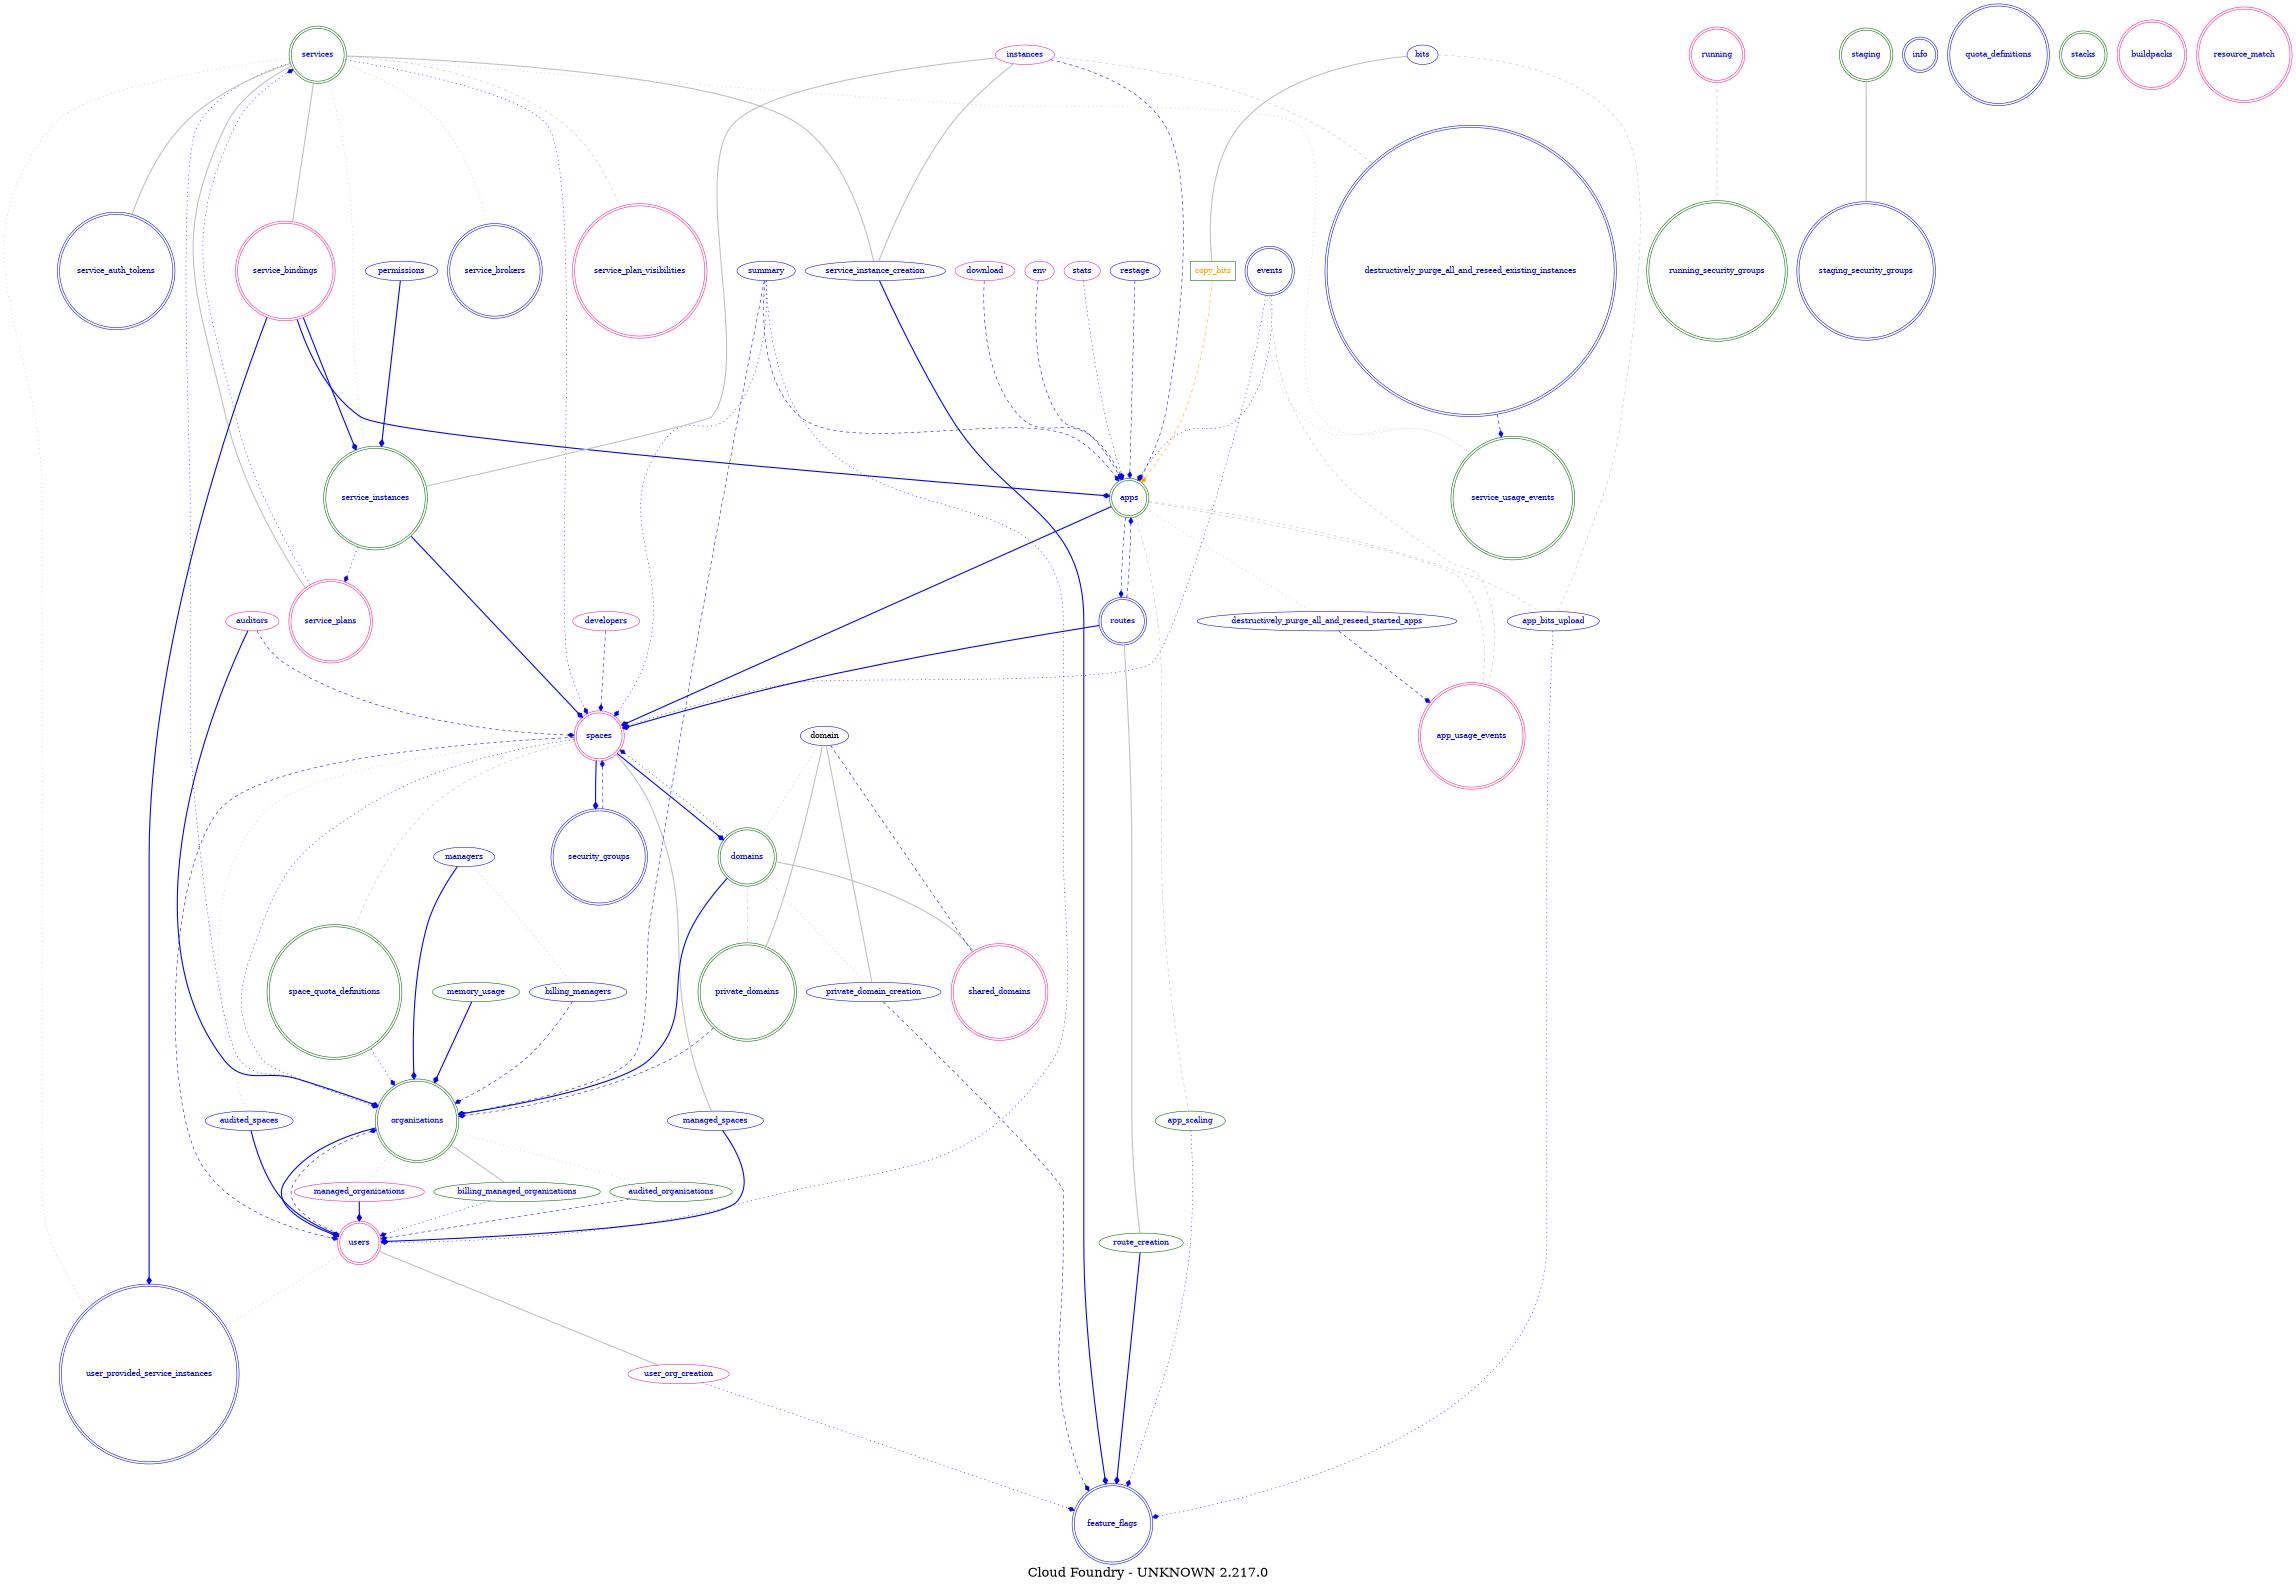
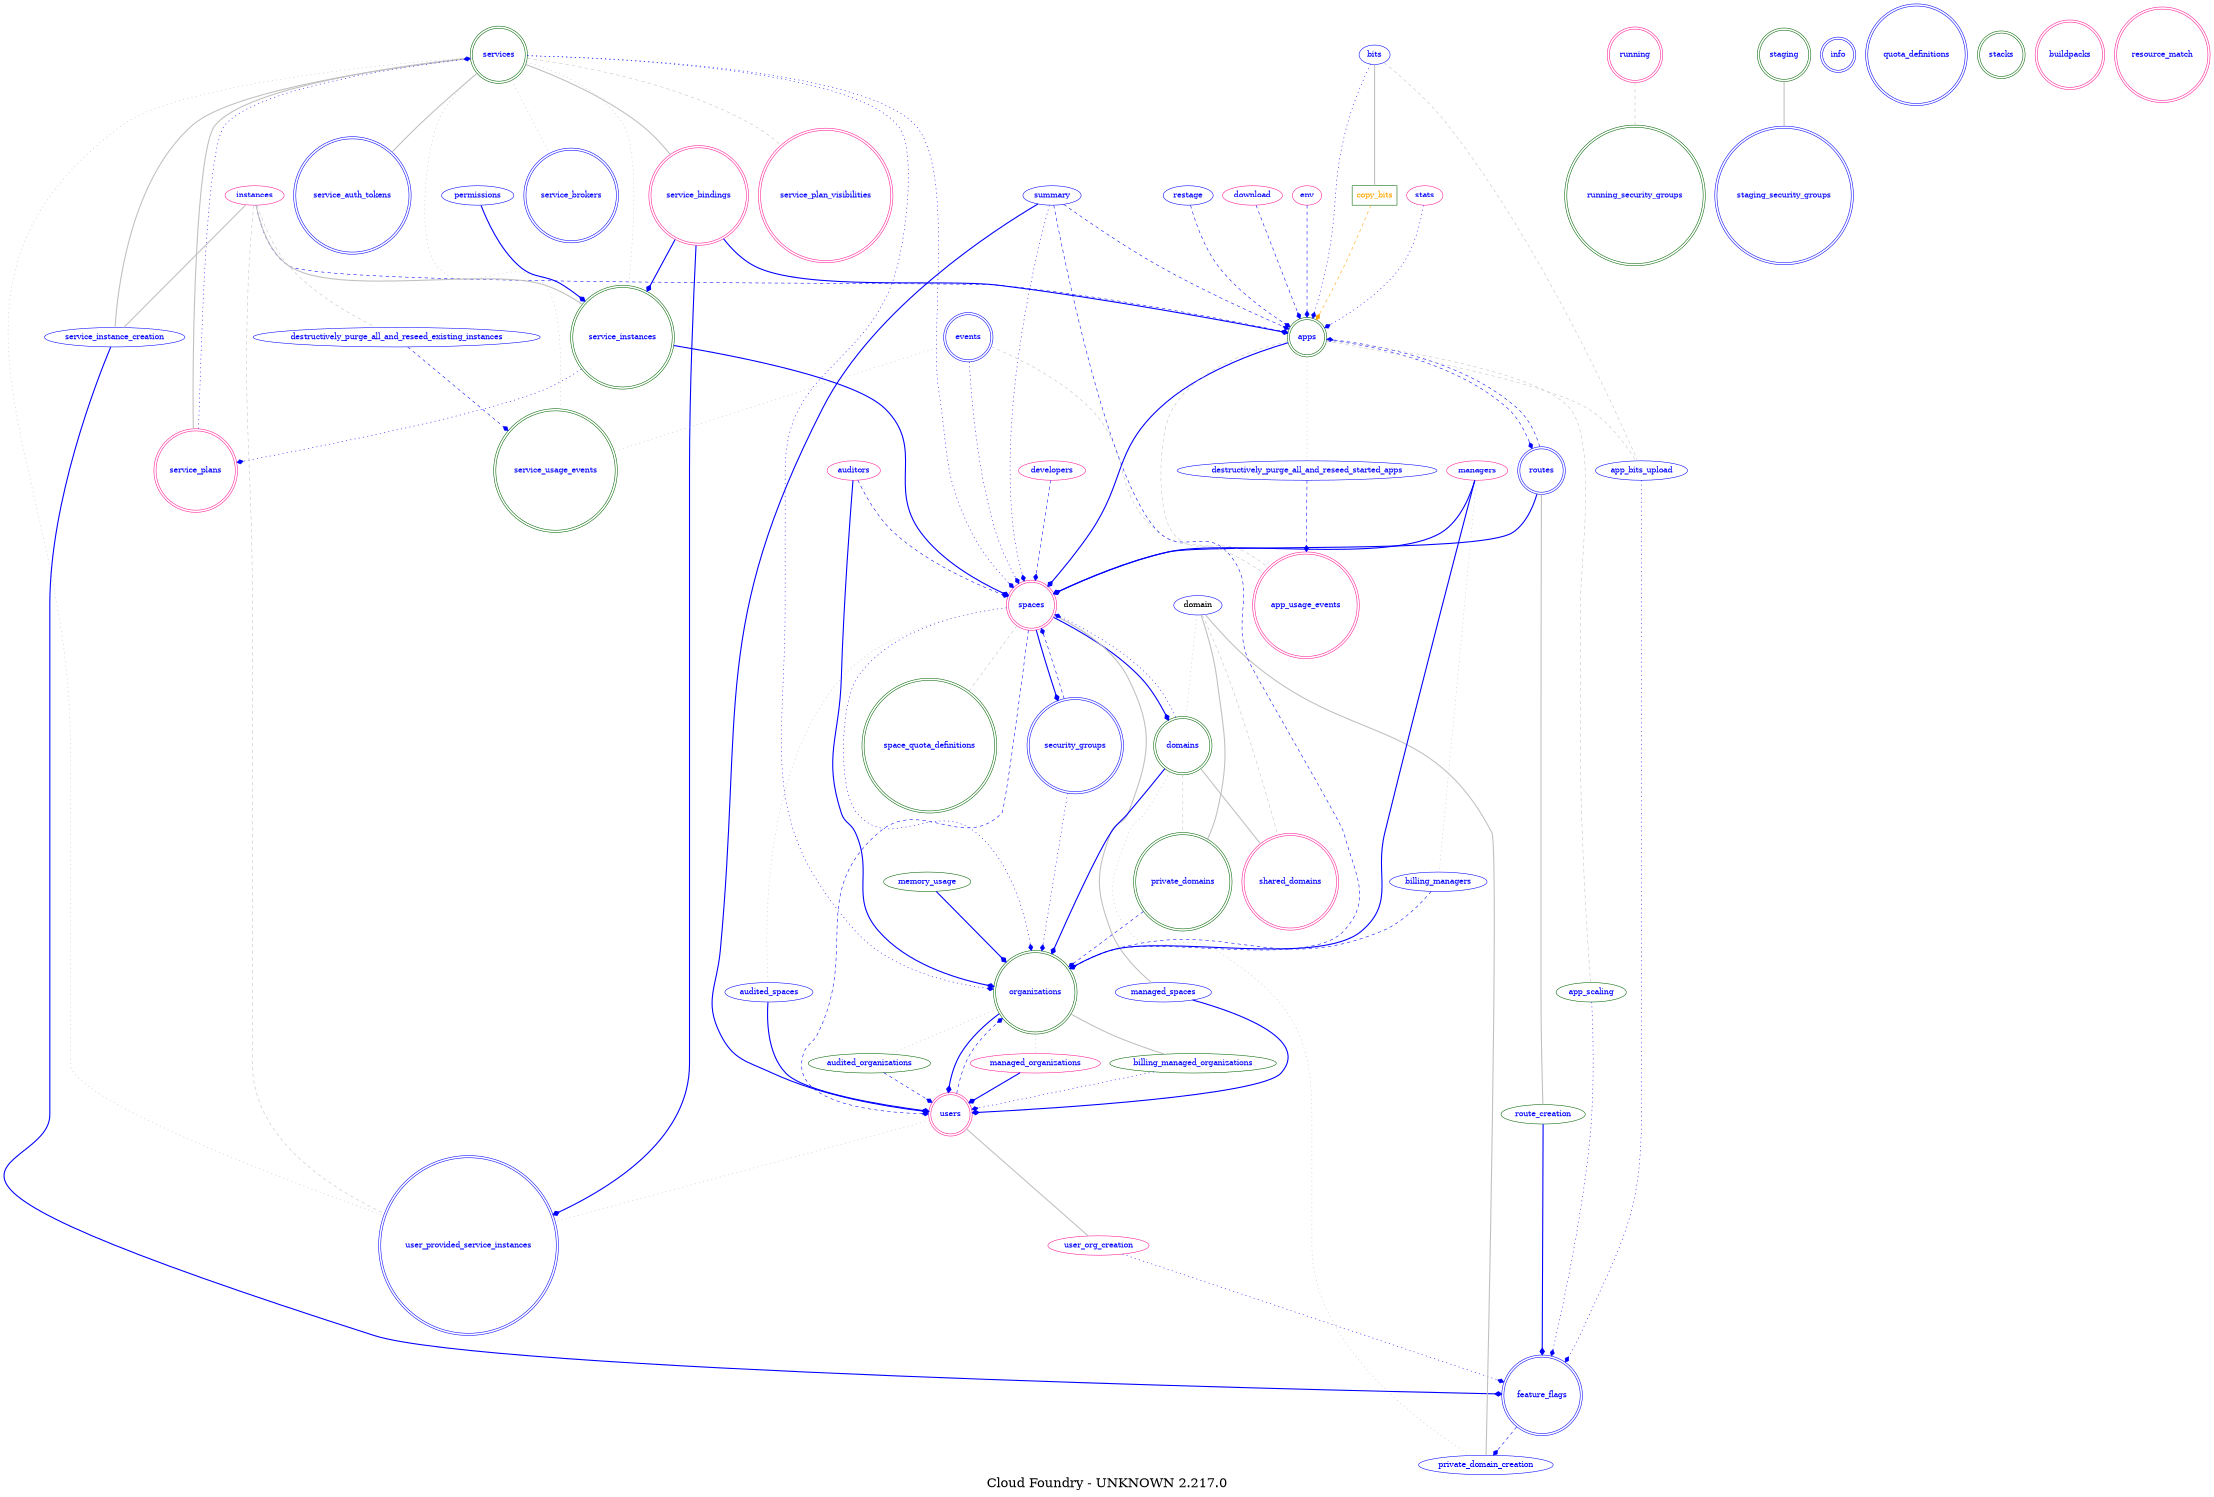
node "destructively_purge_all_and_reseed_existing_instances": shape doublecircle -> ellipse
edge "events" -> "apps": now "bits" -> "apps"
edge "managers" -> "spaces": added
edge "instances" -- "user_provided_service_instances": added
edge "domain" -- "shared_domains": color blue -> grey
node "managers": color blue -> deeppink
edge "summary" -> "users": style dotted -> bold
edge "space_quota_definitions" -> "organizations": now "security_groups" -> "organizations"
edge "private_domain_creation" -> "feature_flags": reversed
